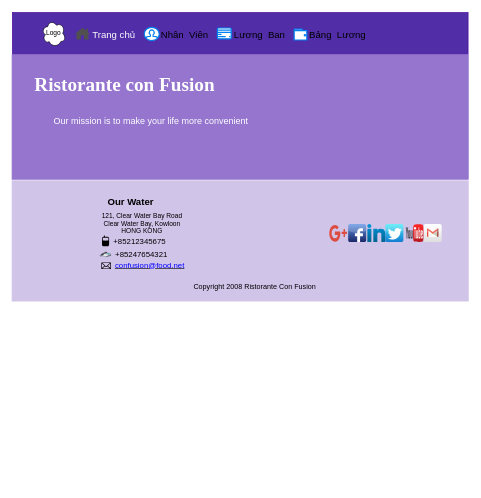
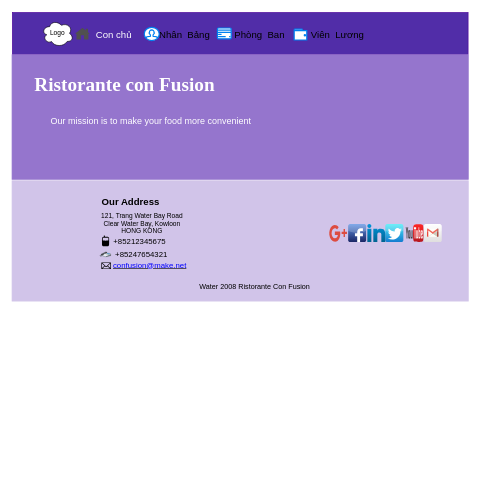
node "Logo": size 24x27 -> 32x27
node "Trang chủ": label "Trang chủ" -> "Con chủ"
node "Nhân Viên": label "Nhân Viên" -> "Nhân Bảng"
node "Lương Ban": label "Lương Ban" -> "Phòng Ban"
node "Bảng Lương": label "Bảng Lương" -> "Viên Lương"
node "Our mission is to make your life more convenient": label "Our mission is to make your life more convenient" -> "Our mission is to make your food more convenient"
node "Our Water": label "Our Water" -> "Our Address"
node "121, Clear Water Bay RoadClear Water Bay, KowloonHONG KONG": label "121, Clear Water Bay RoadClear Water Bay, KowloonHONG KONG" -> "121, Trang Water Bay RoadClear Water Bay, KowloonHONG KONG"
node "confusion@food.net": label "confusion@food.net" -> "confusion@make.net"
node "Copyright 2008 Ristorante Con Fusion": label "Copyright 2008 Ristorante Con Fusion" -> "Water 2008 Ristorante Con Fusion"
